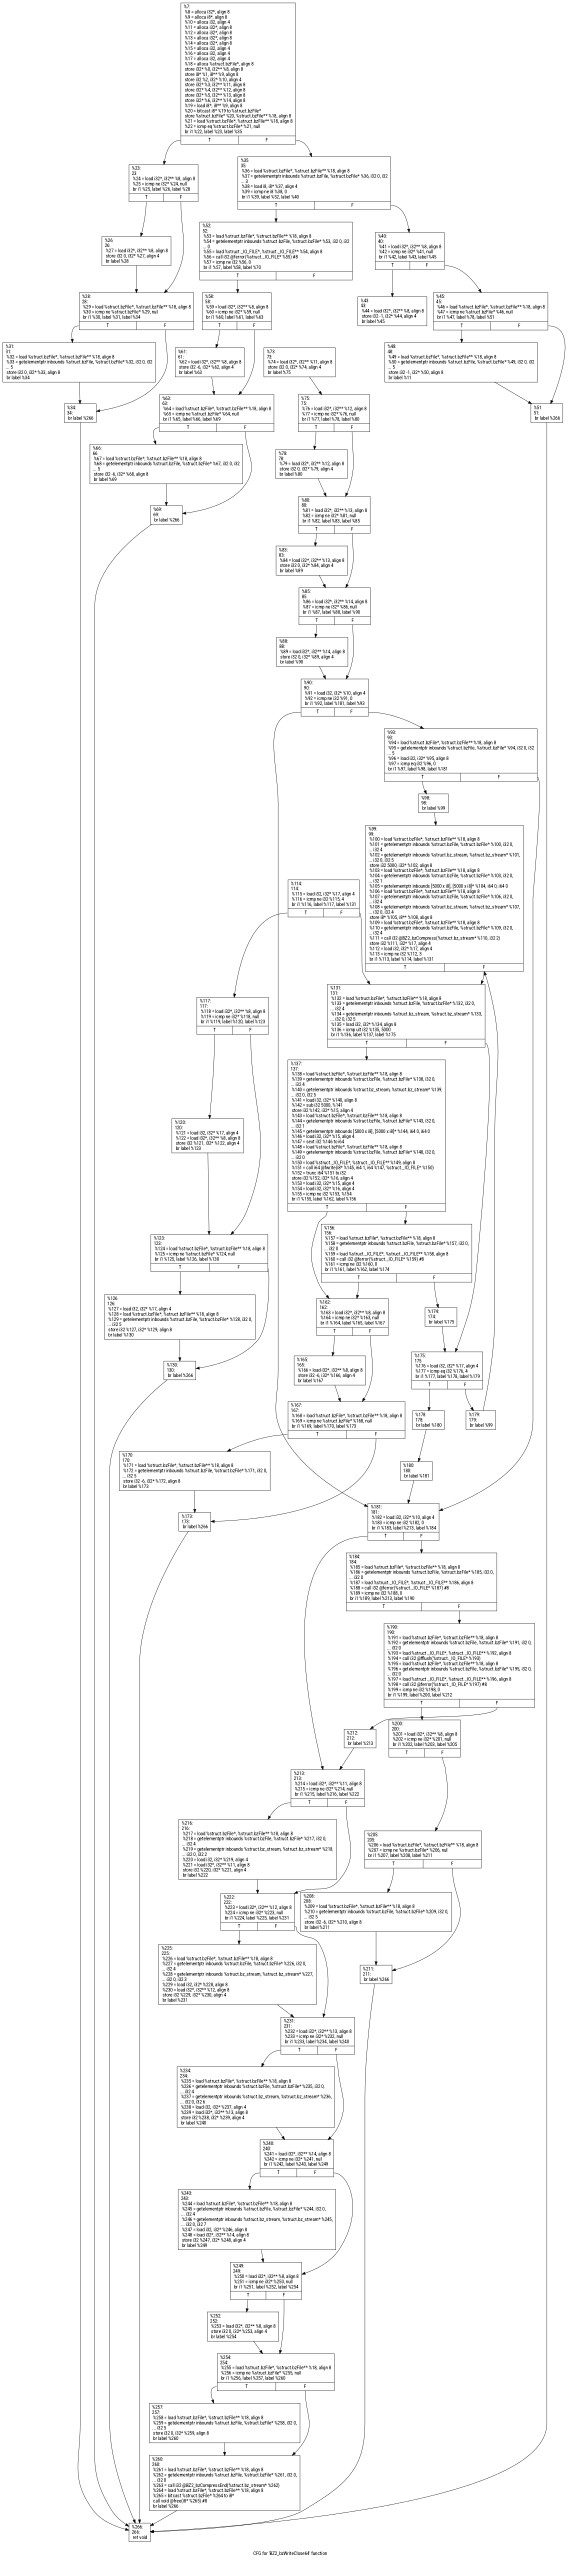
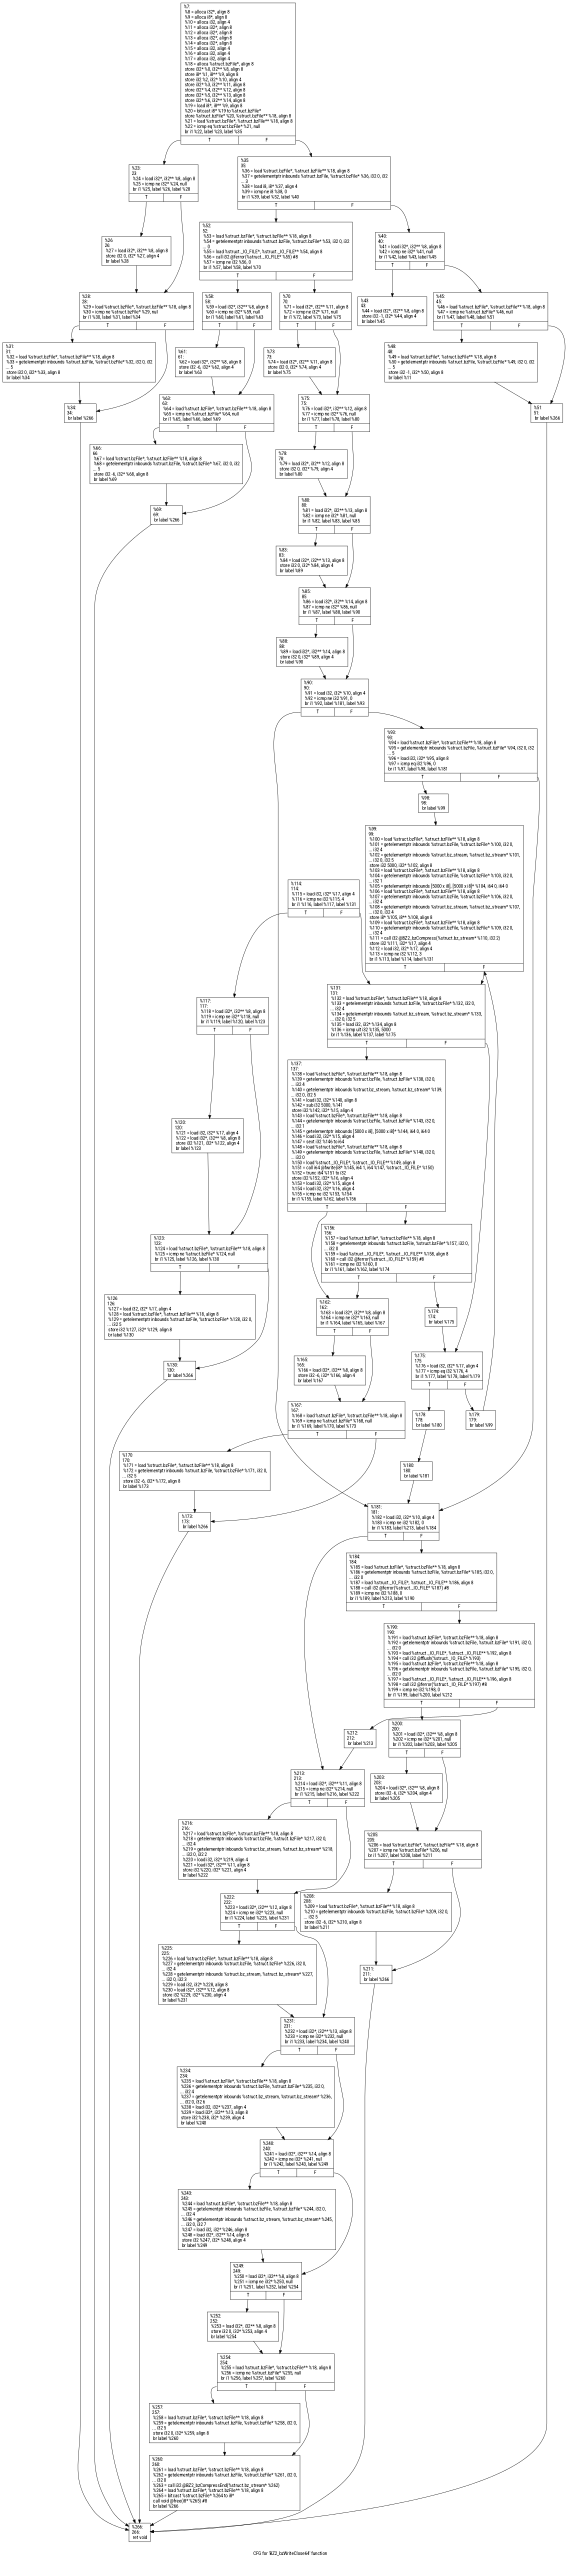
node "%70:": added
node "%45:": text "br i1 %47, label %78, label %51" -> "br i1 %47, label %48, label %51"
node "%203:": added
